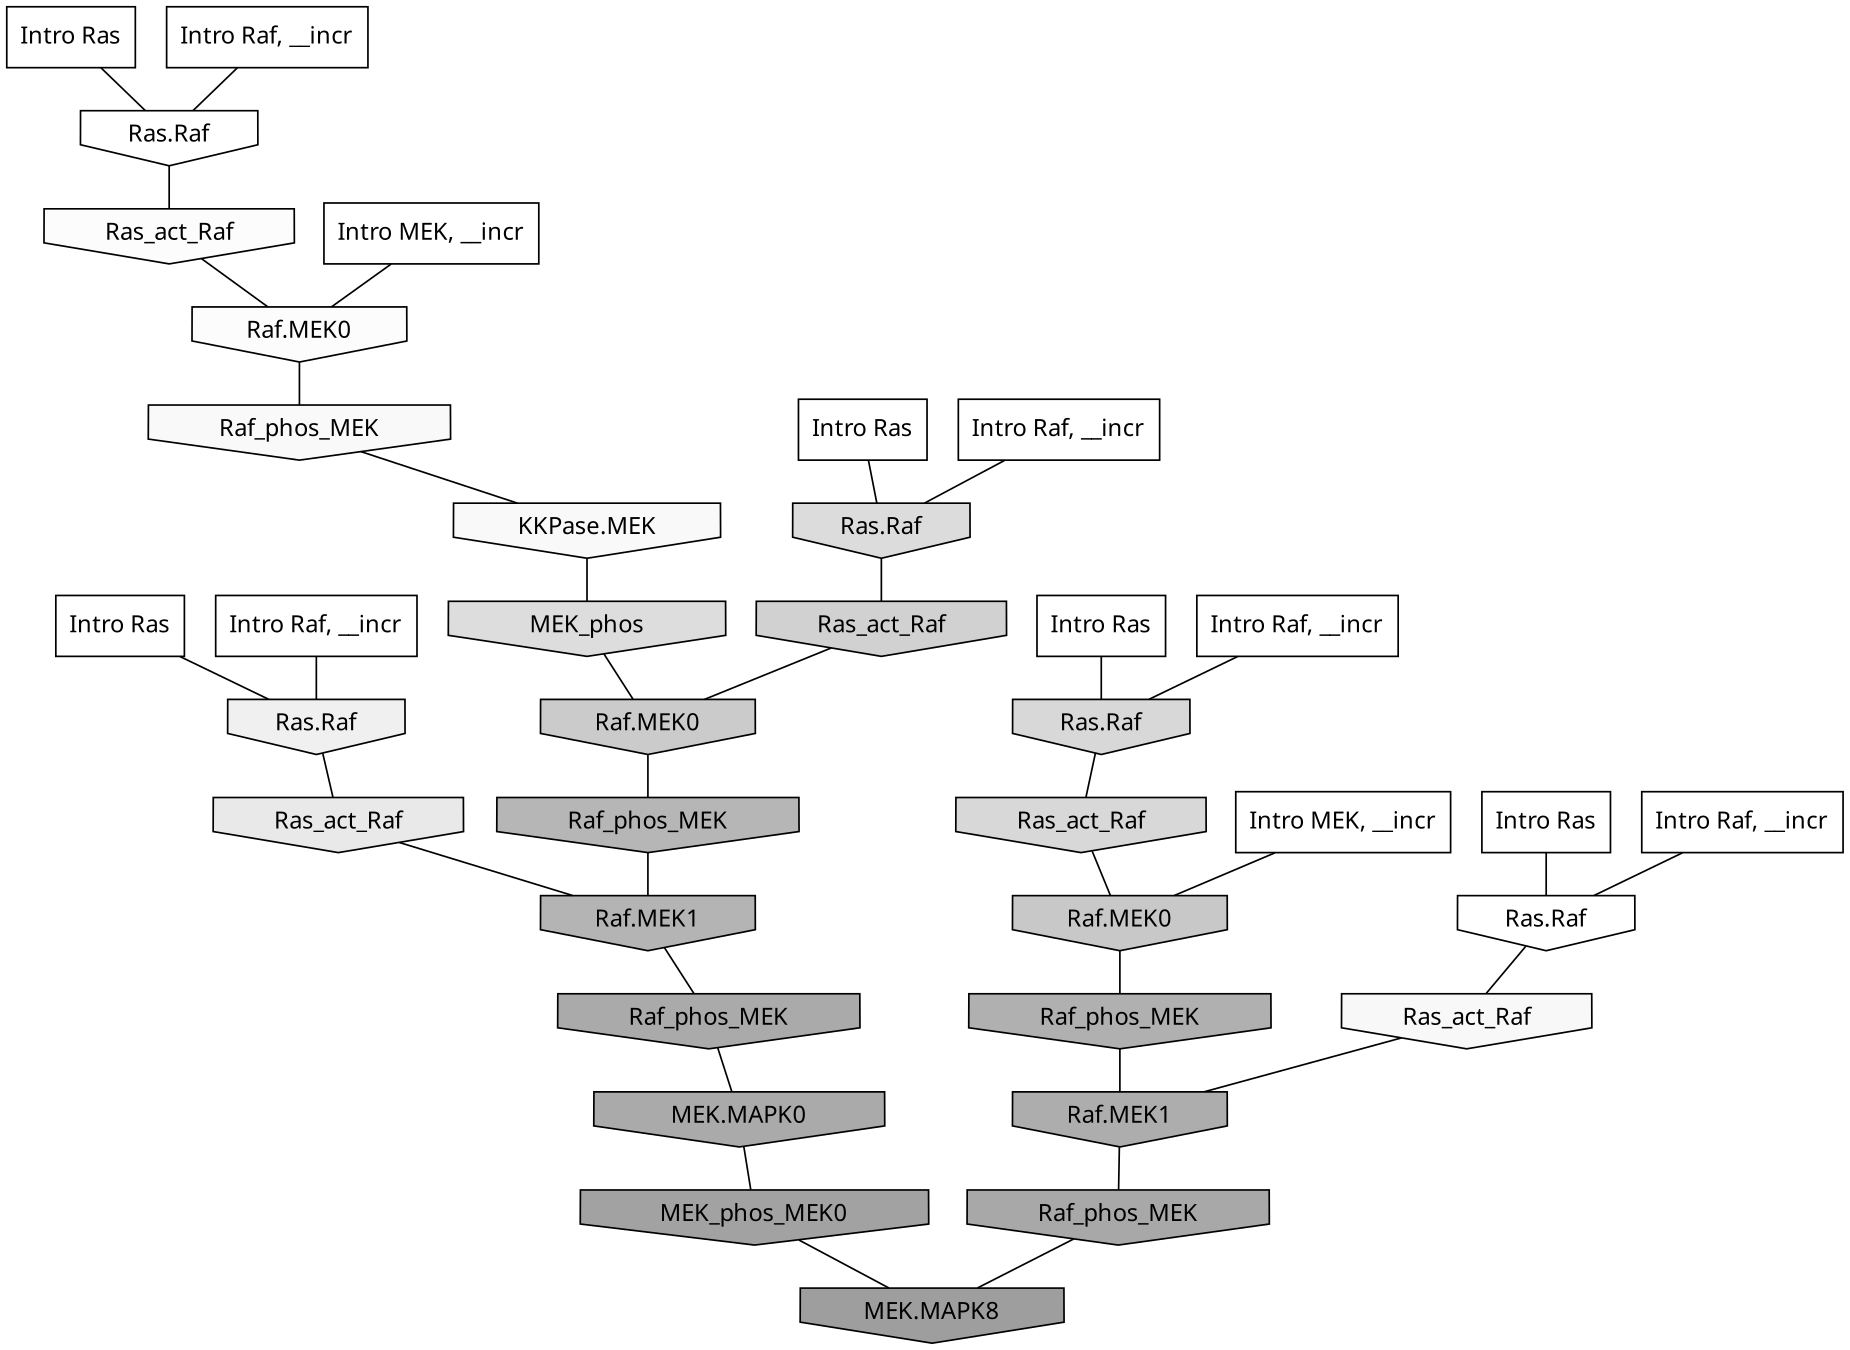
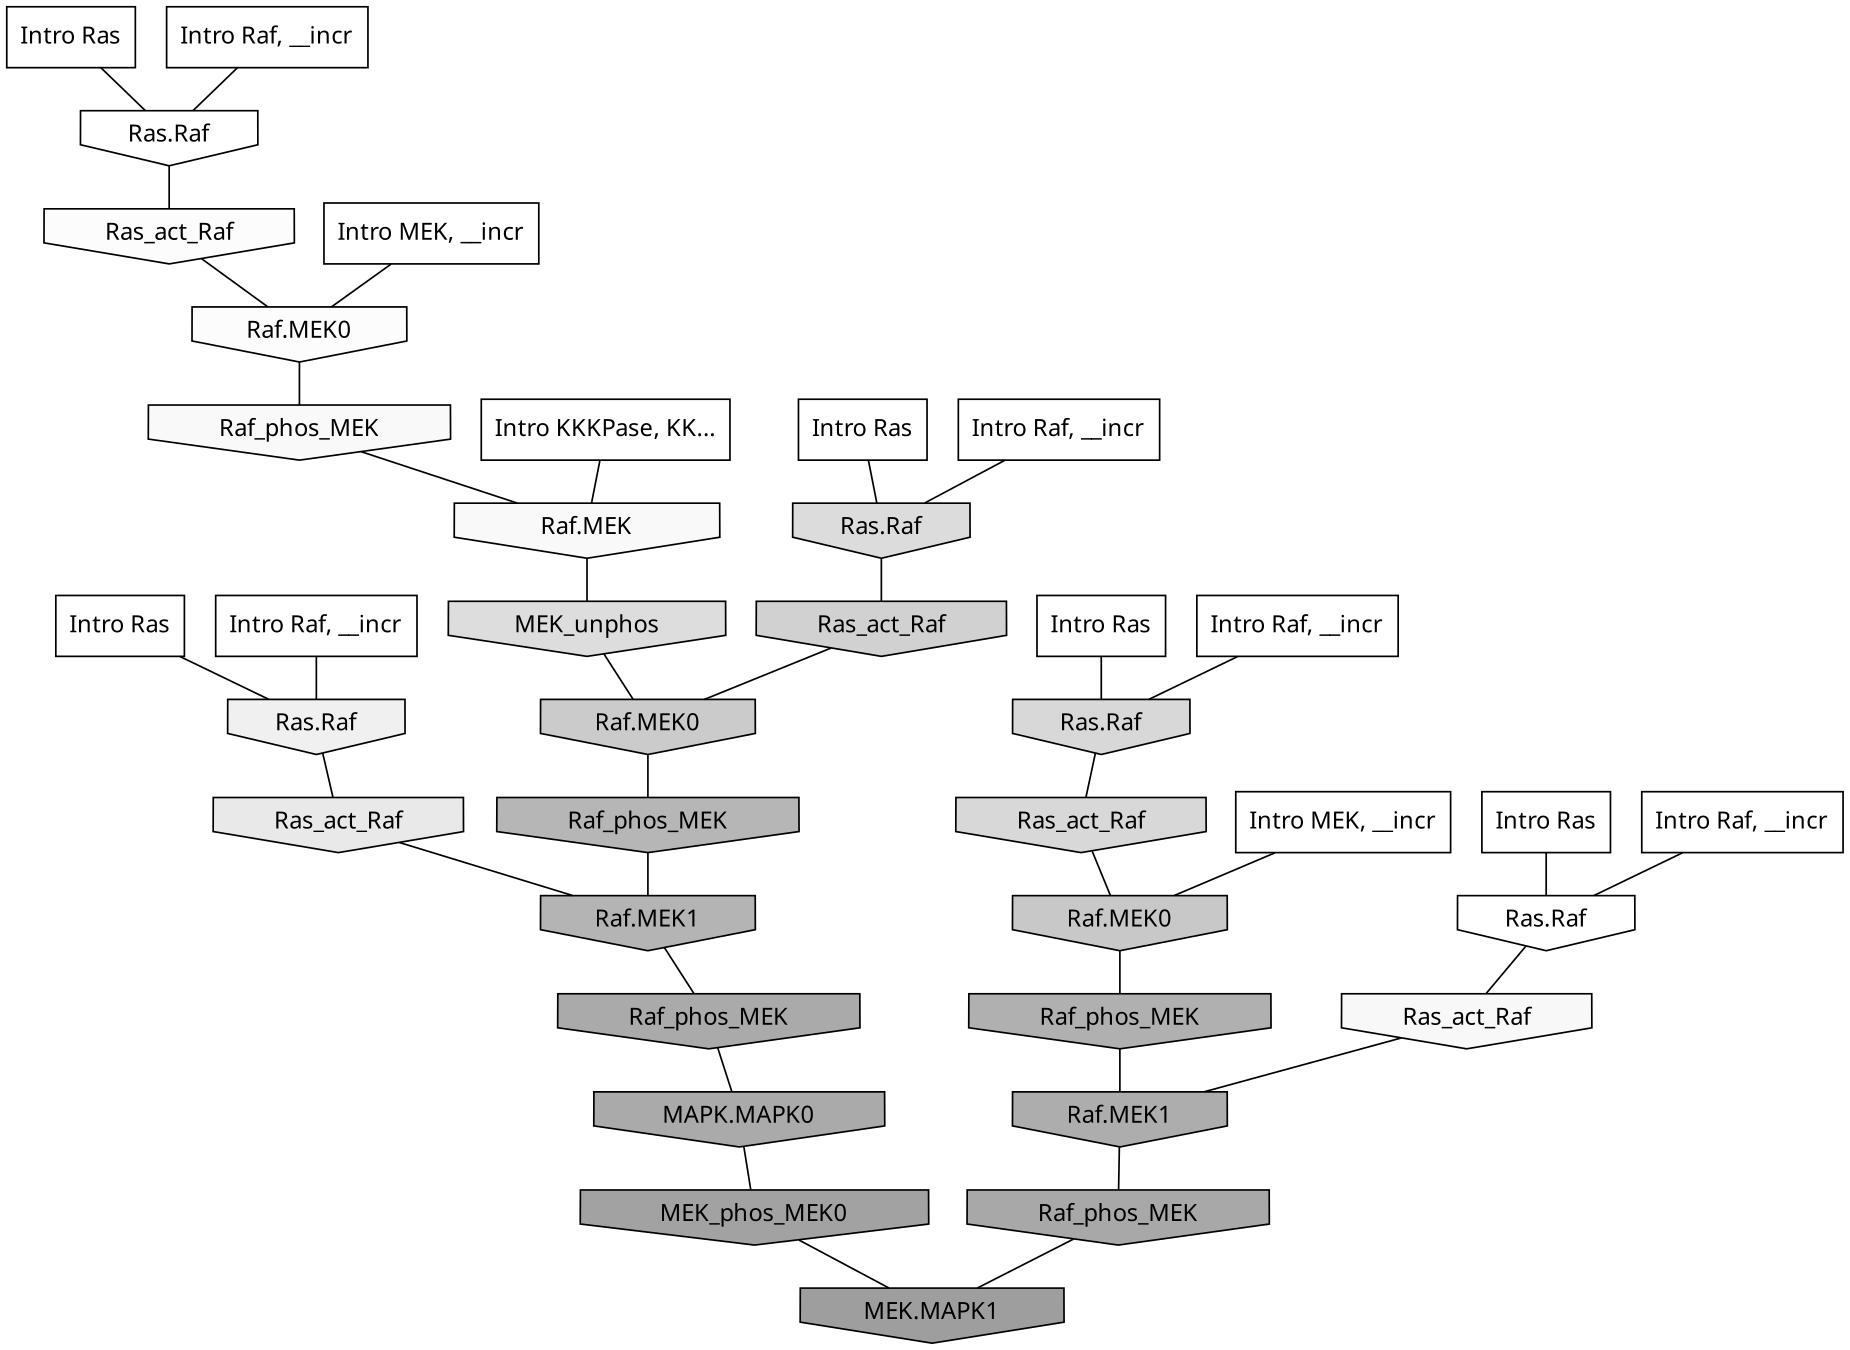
node "Intro KKKPase, KK...": added
node "KKPase.MEK": label "KKPase.MEK" -> "Raf.MEK"
node "MEK_phos": label "MEK_phos" -> "MEK_unphos"
node "MEK.MAPK0": label "MEK.MAPK0" -> "MAPK.MAPK0"
node "MEK.MAPK8": label "MEK.MAPK8" -> "MEK.MAPK1"
